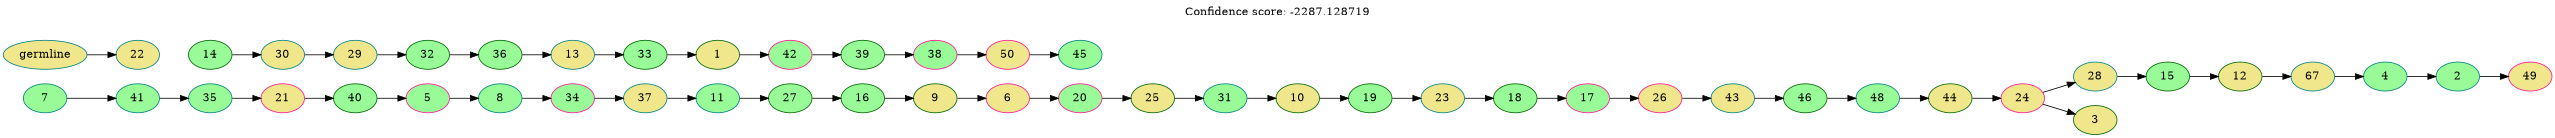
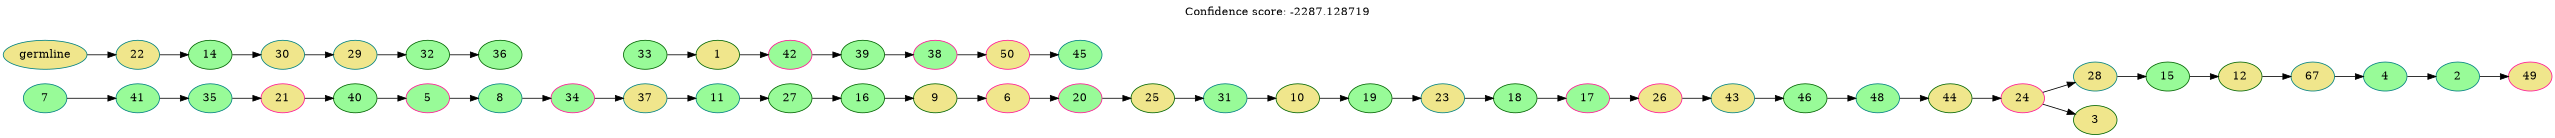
edge "22" -> "14": added
node "13": removed
